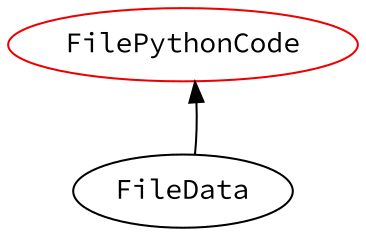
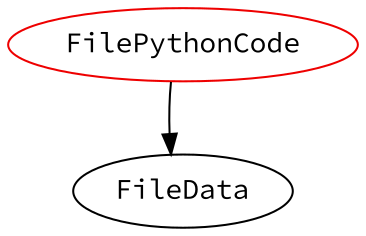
edge "FileData" -> "FilePythonCode": reversed
